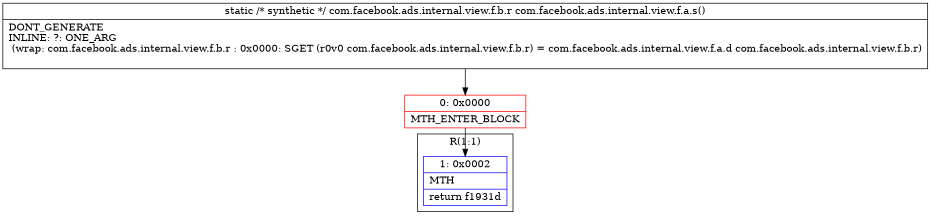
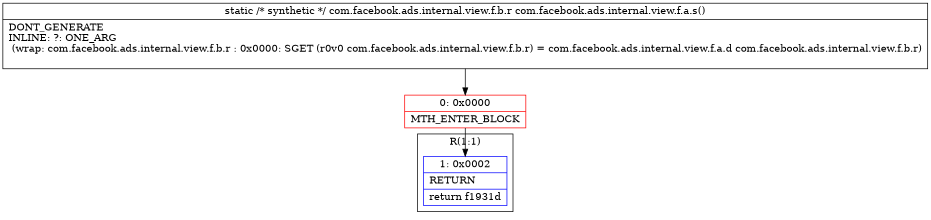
node "1: 0x0002": text "MTH" -> "RETURN"
